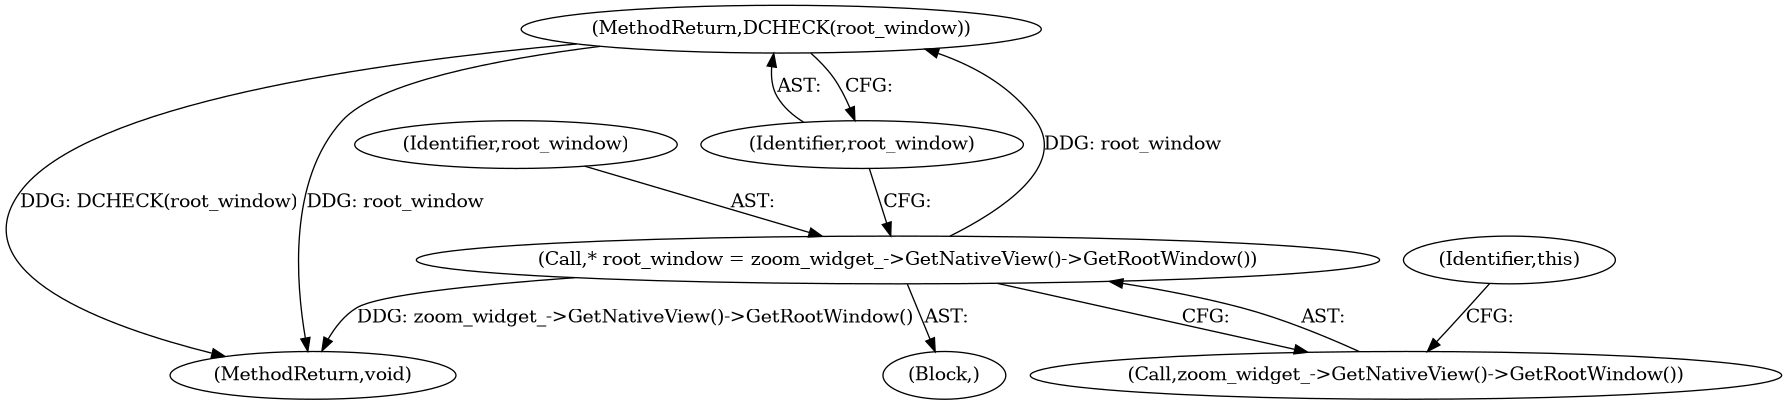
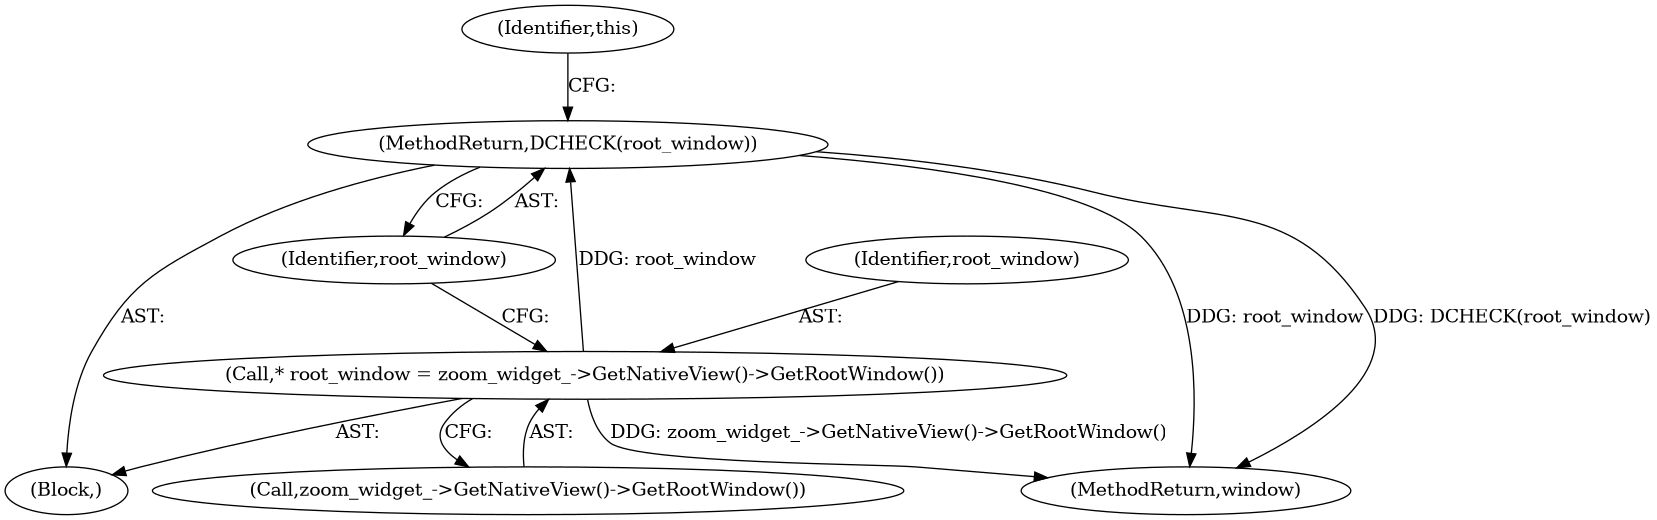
edge "(MethodReturn,DCHECK(root_window))" -> "(Block,)": added, label "AST:"
edge "(Identifier,this)" -> "(Call,zoom_widget_->GetNativeView()->GetRootWindow())": now "(Identifier,this)" -> "(MethodReturn,DCHECK(root_window))"
node "(MethodReturn,void)": label "(MethodReturn,void)" -> "(MethodReturn,window)"
